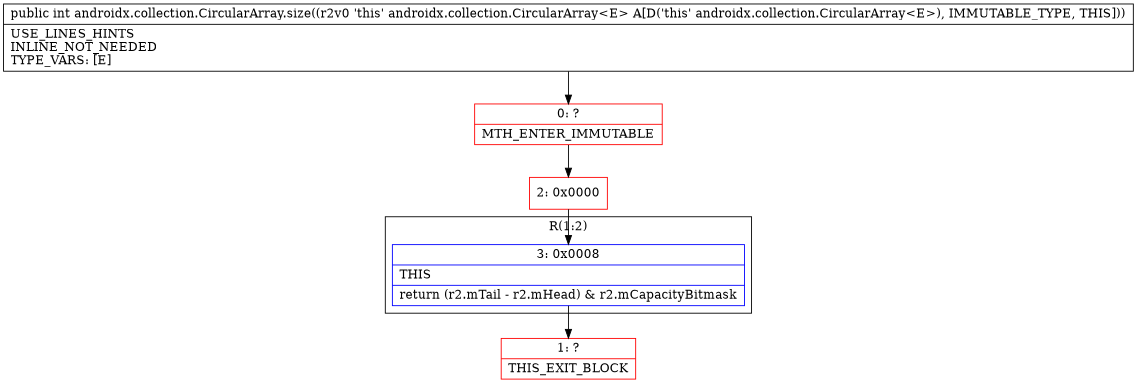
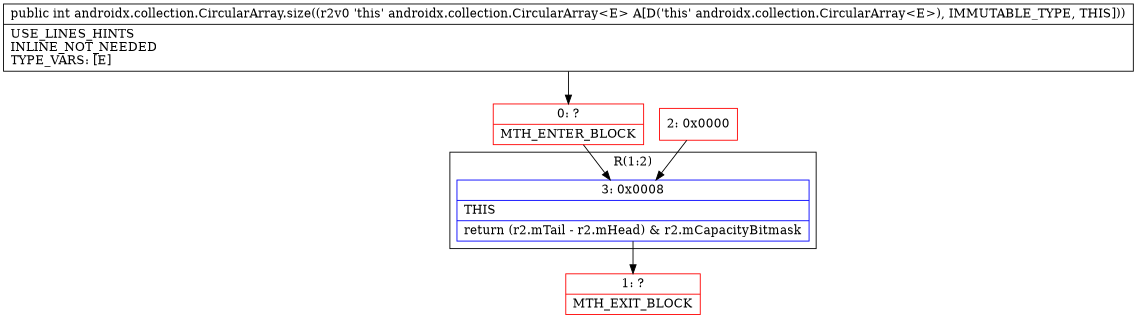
node "0: ?": text "MTH_ENTER_IMMUTABLE" -> "MTH_ENTER_BLOCK"
edge "0: ?" -> "2: 0x0000": now "0: ?" -> "3: 0x0008"
node "1: ?": text "THIS_EXIT_BLOCK" -> "MTH_EXIT_BLOCK"
